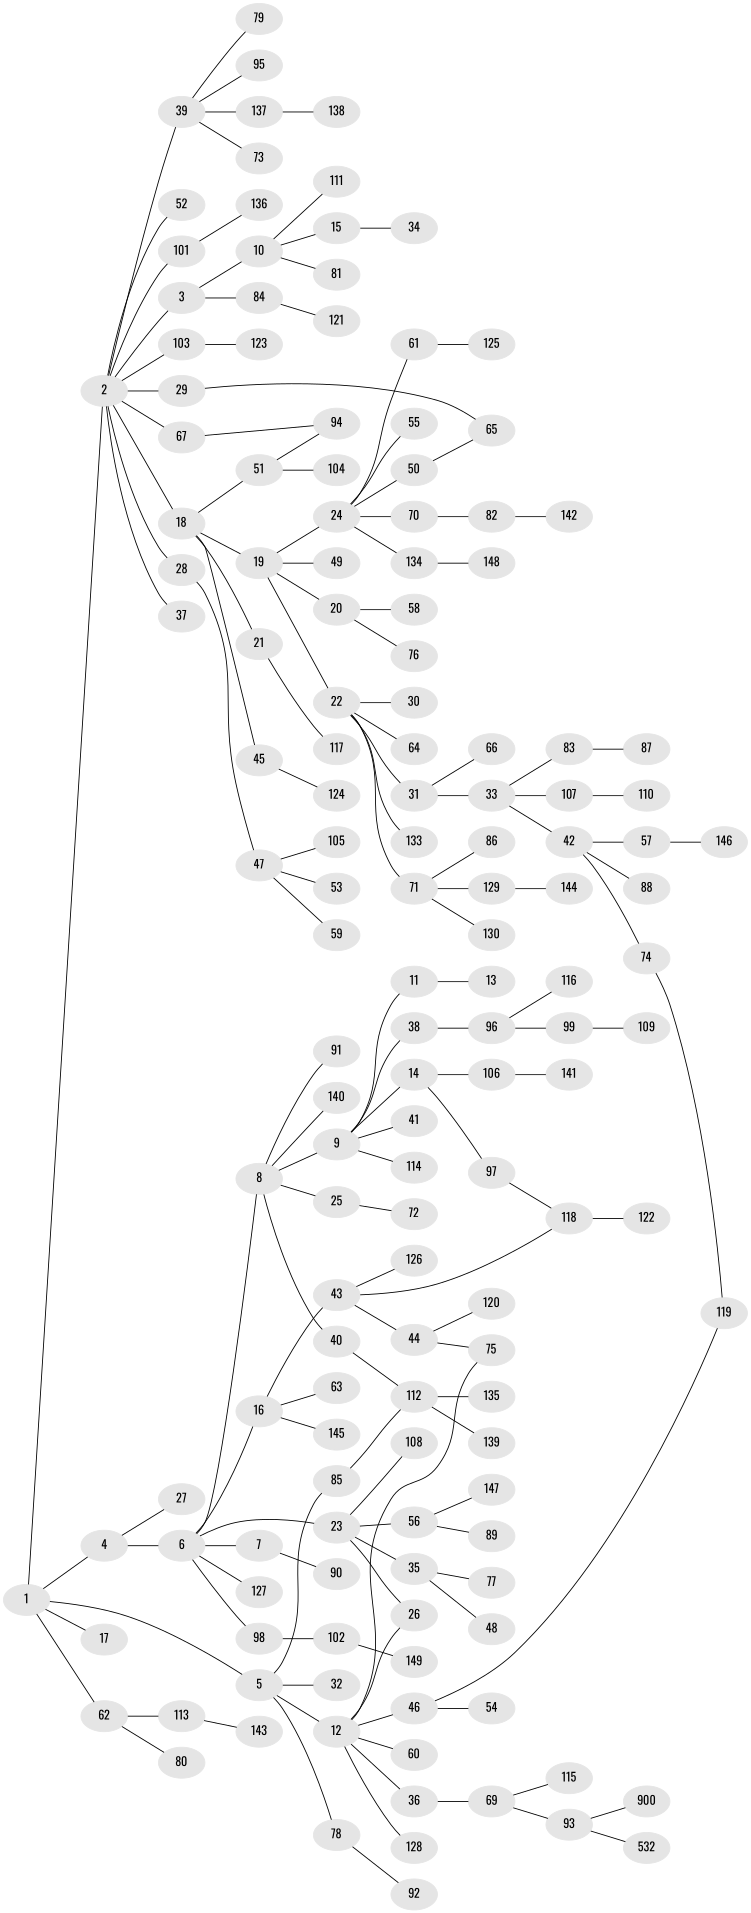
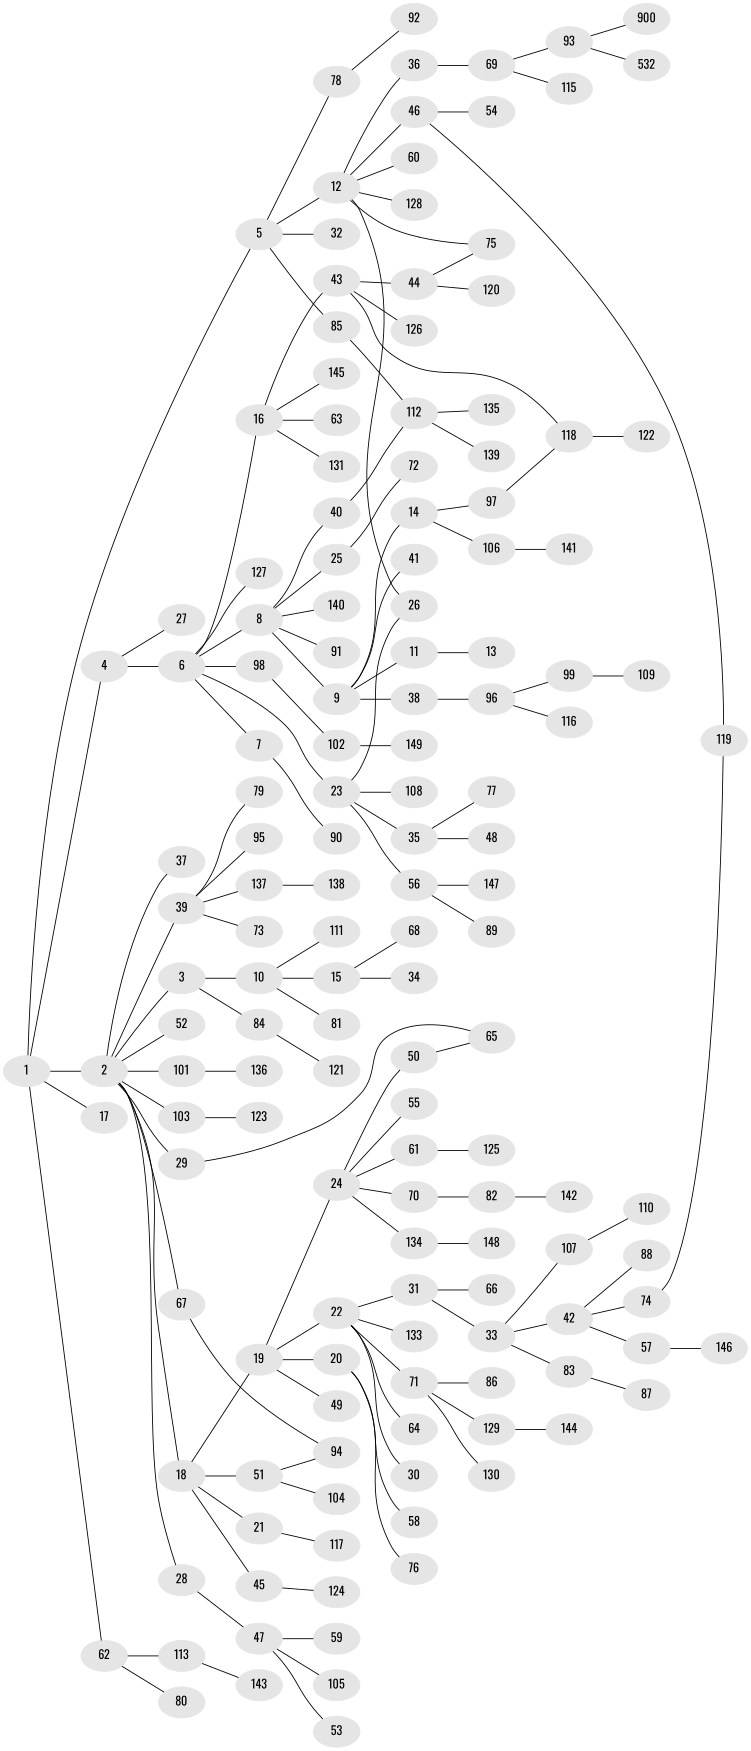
node "131": added
node "68": added
node "114": removed
